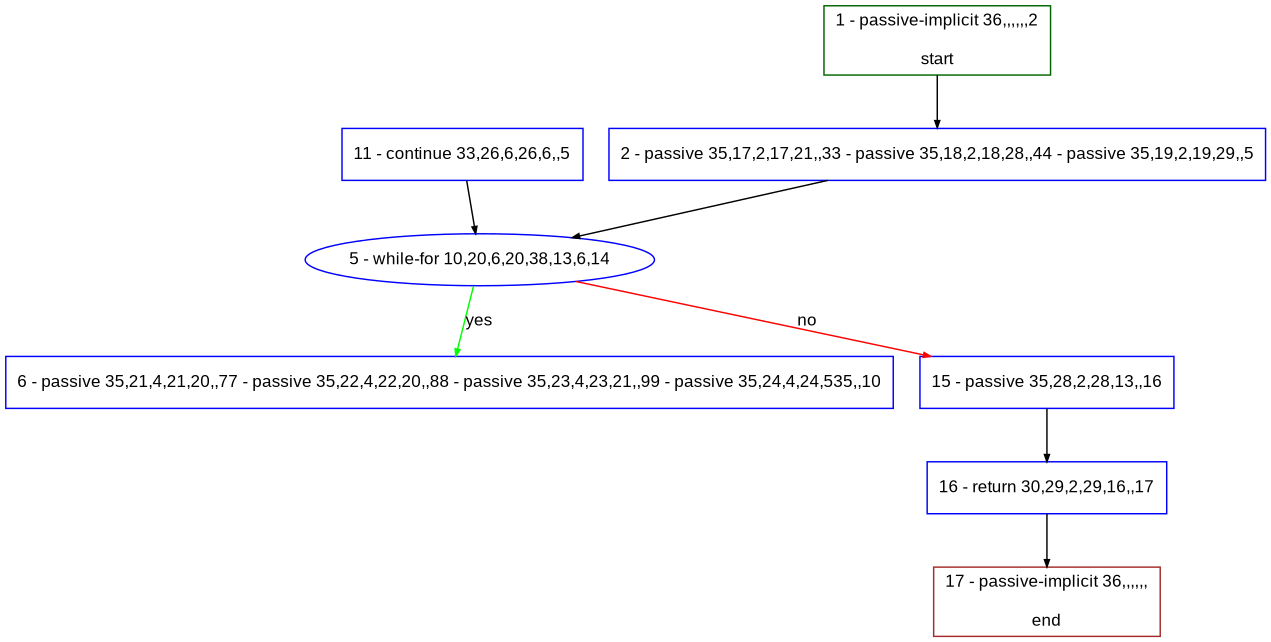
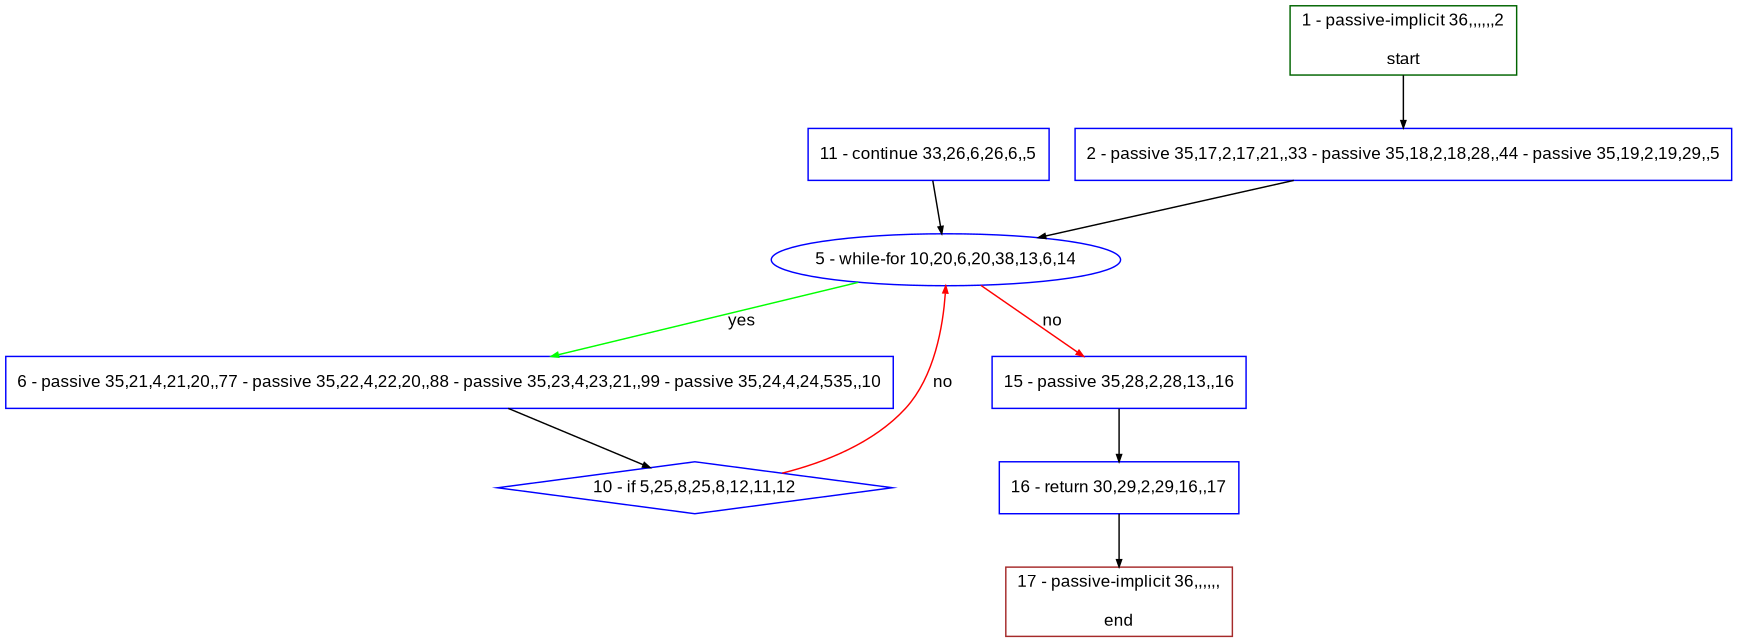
node "10 - if 5,25,8,25,8,12,11,12": added
